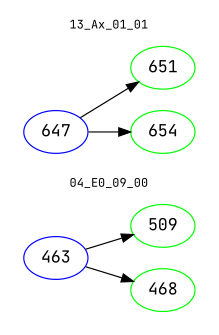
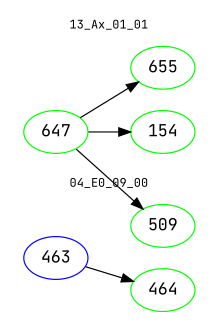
node "651": label "651" -> "655"
node "647": color blue -> green
node "654": label "654" -> "154"
edge "463" -> "509": now "647" -> "509"
node "468": label "468" -> "464"
